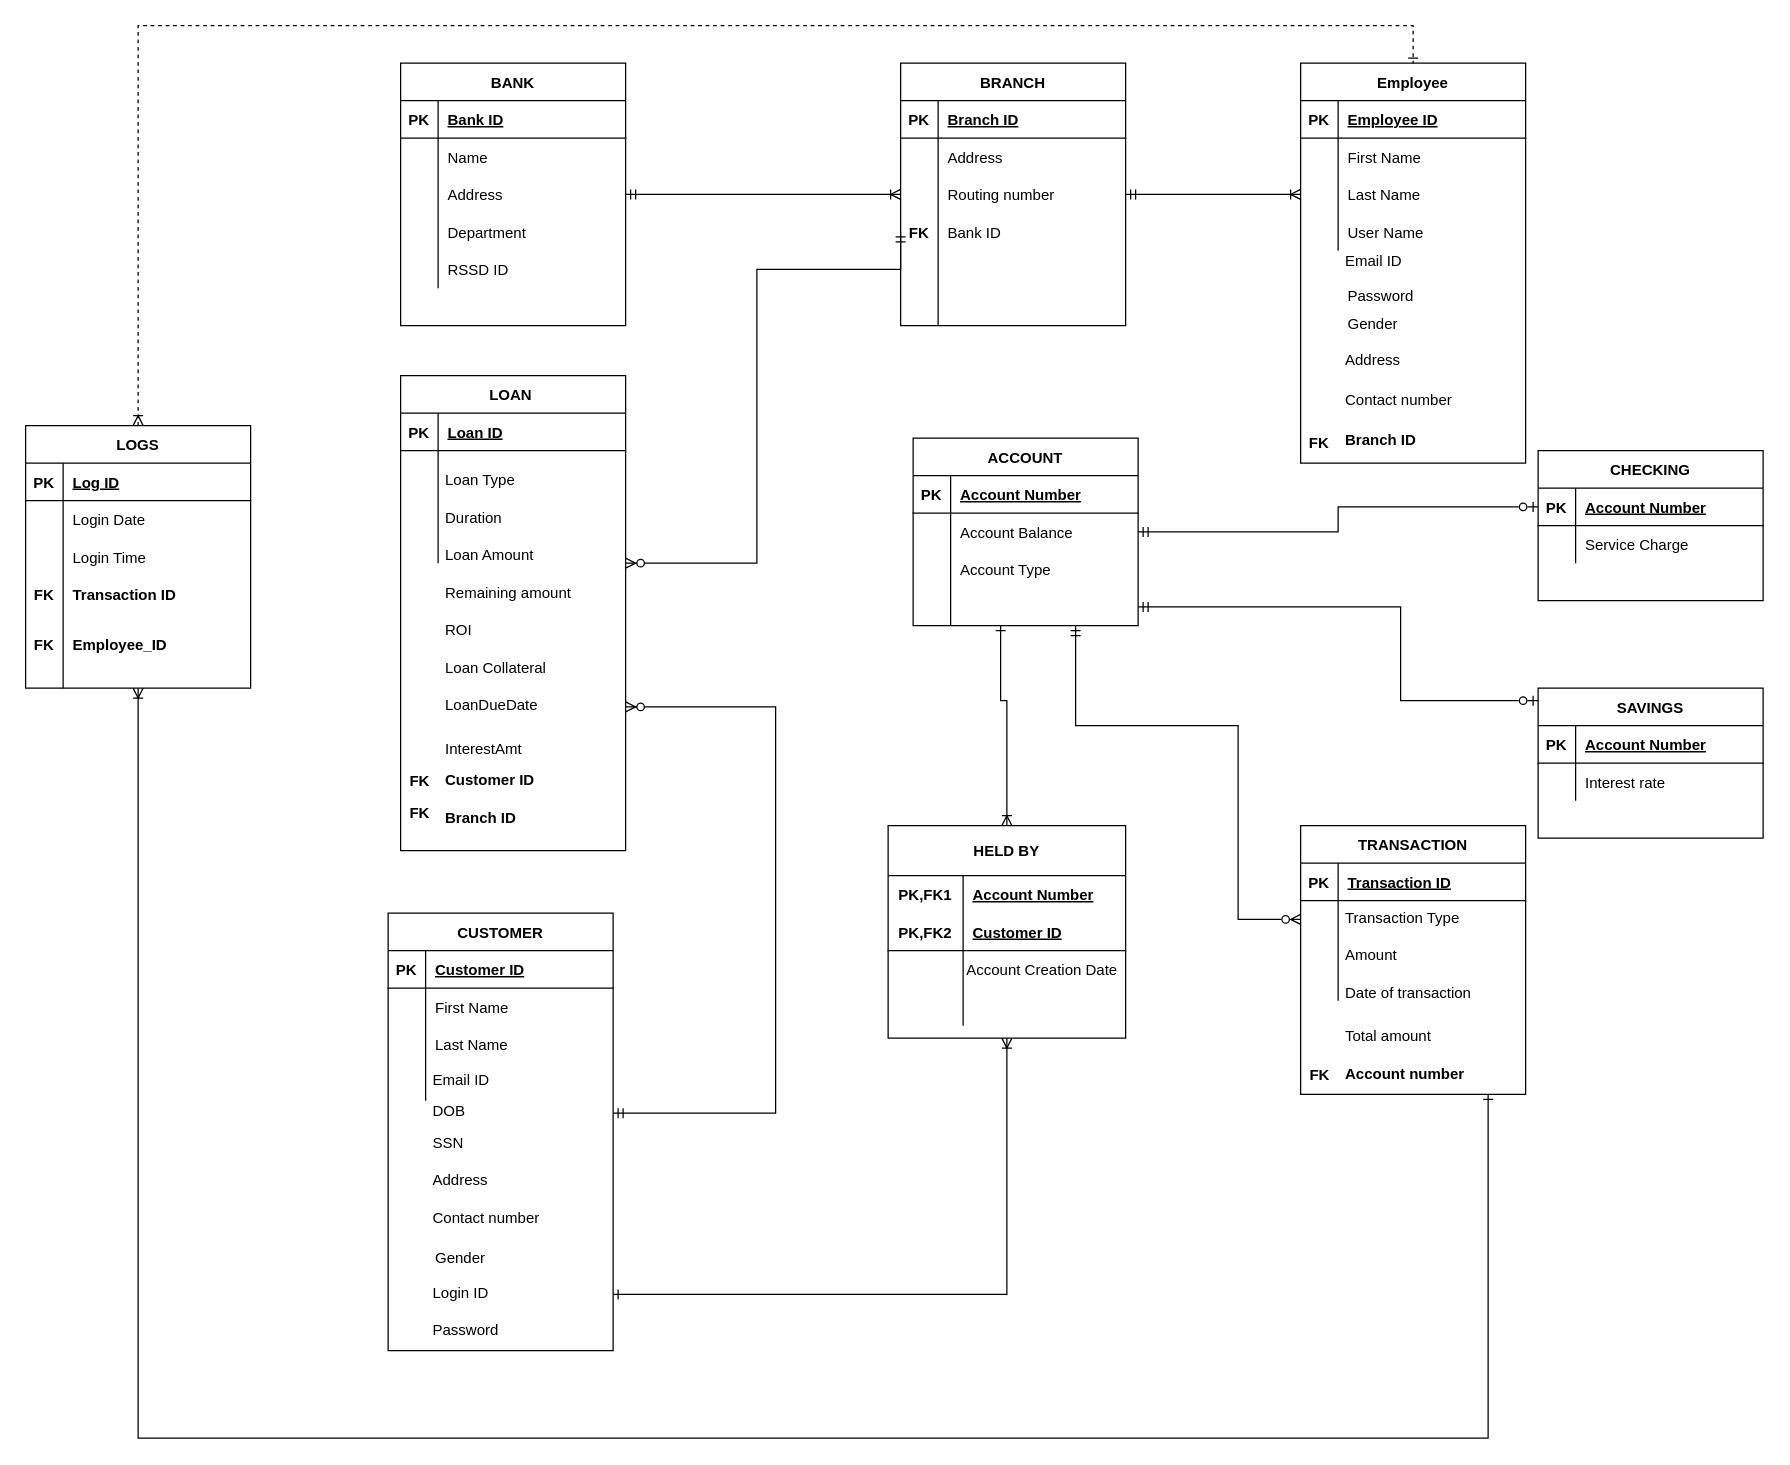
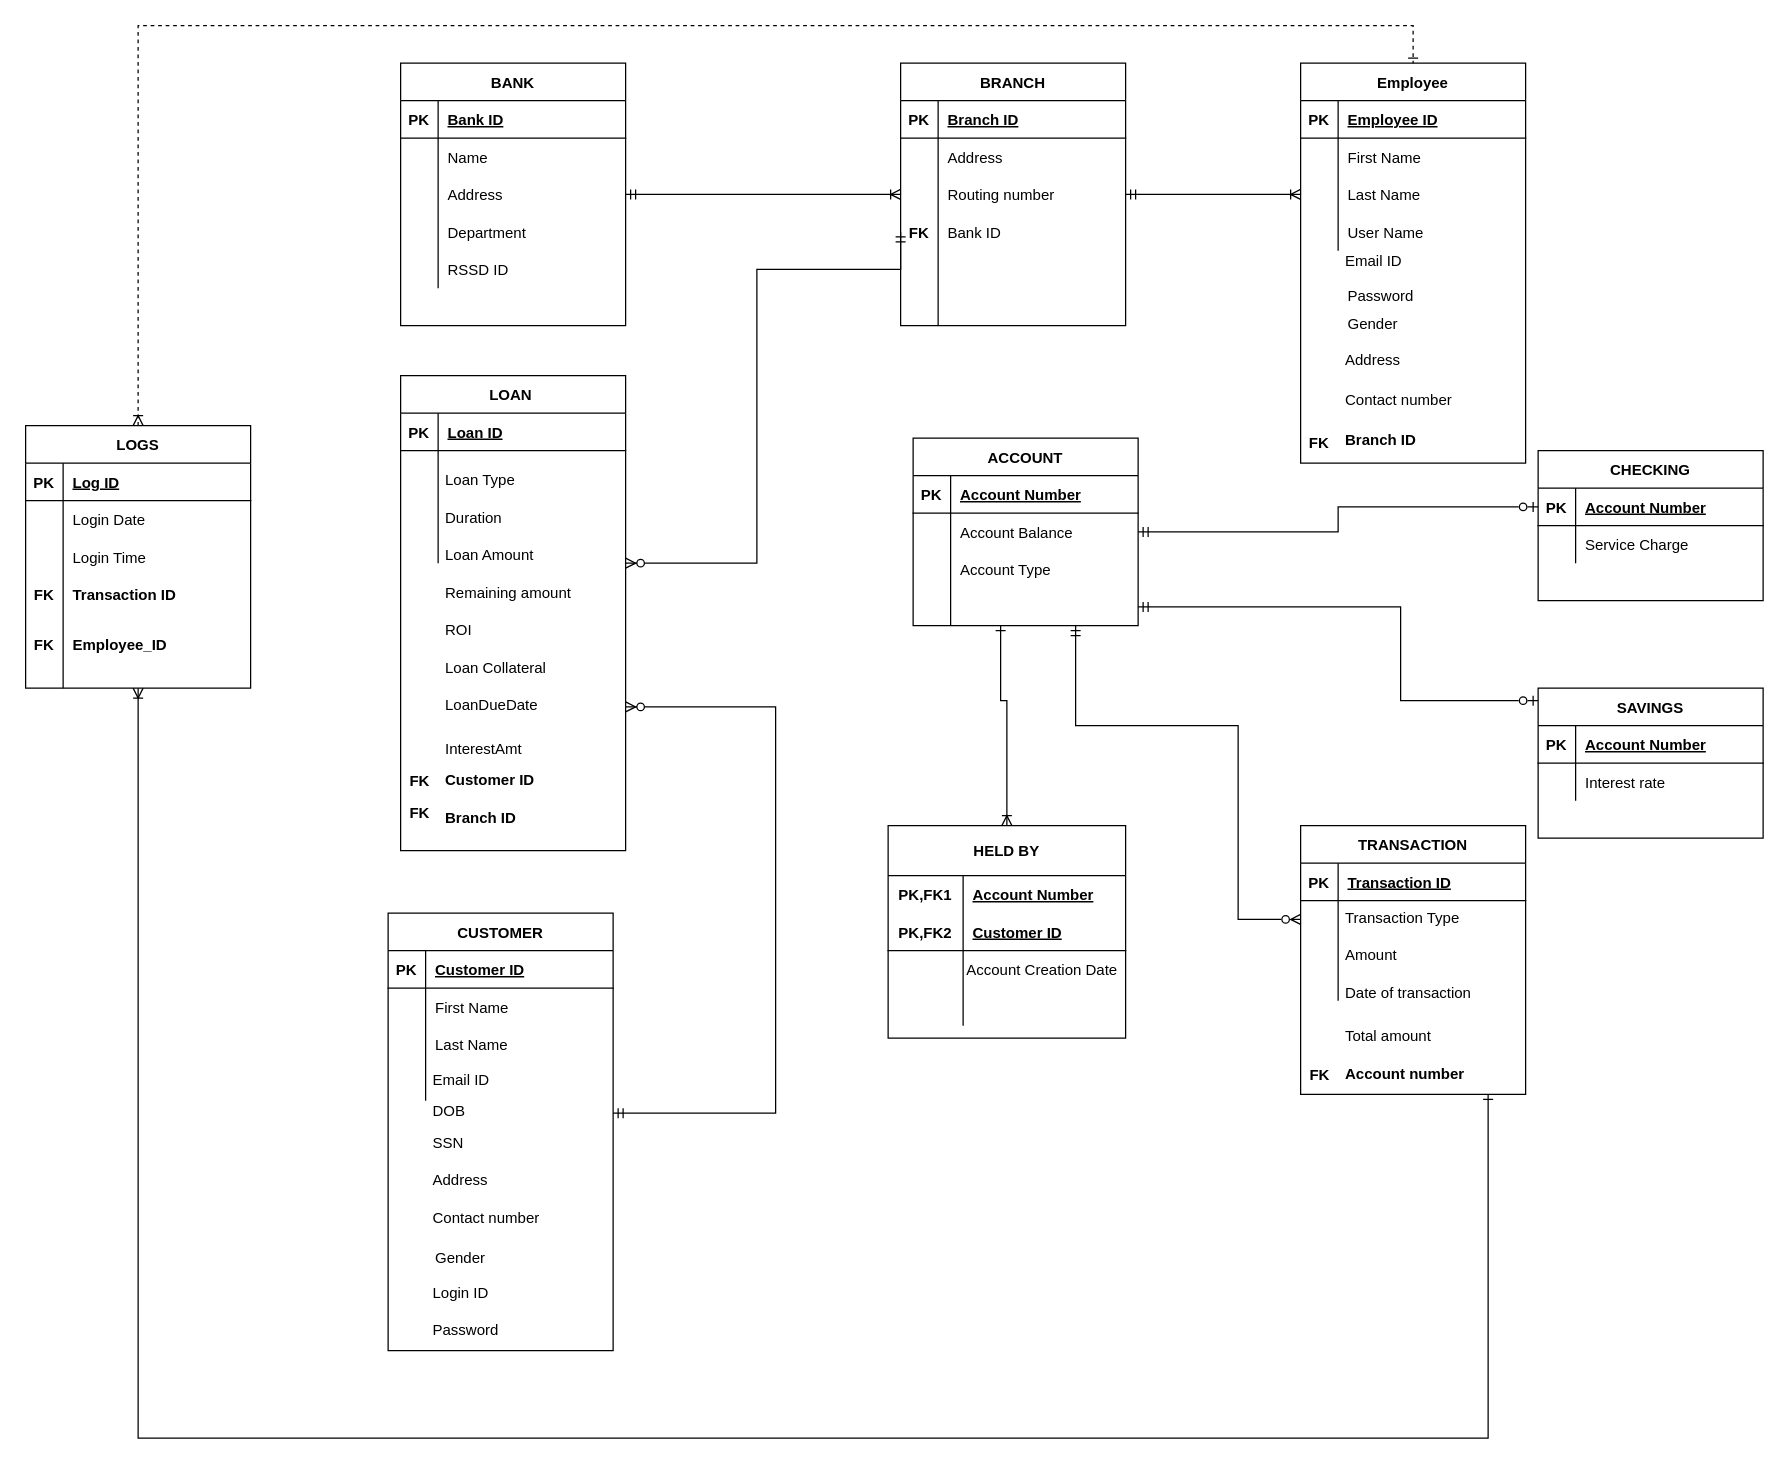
edge "HELD BY" -- "Login ID": removed
